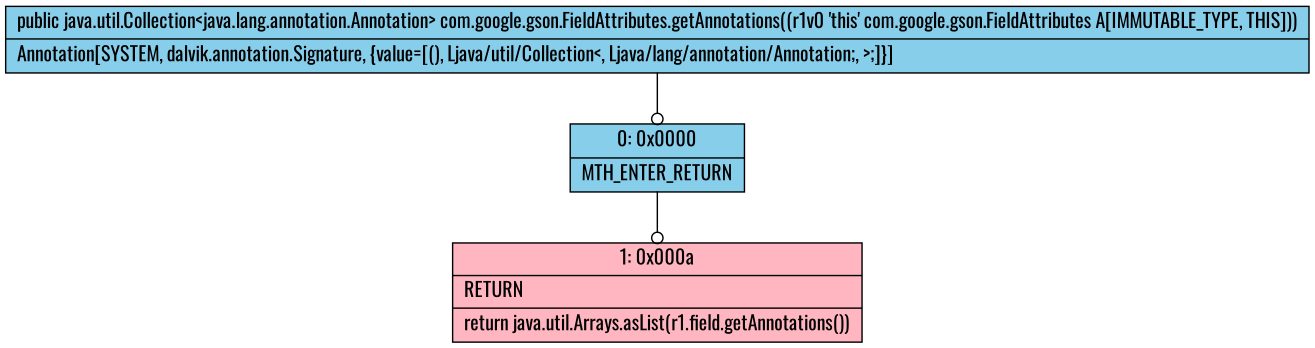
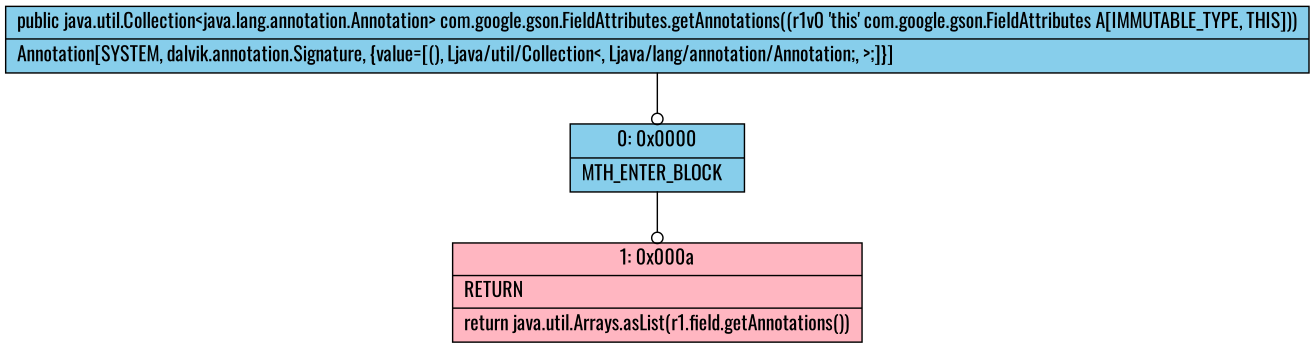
node "0: 0x0000": text "MTH_ENTER_RETURN" -> "MTH_ENTER_BLOCK"
